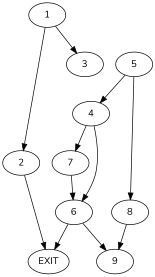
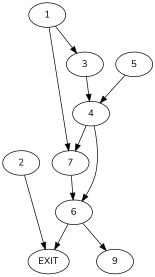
edge "3" -> "4": added
edge "1" -> "2": now "1" -> "7"
node "8": removed
